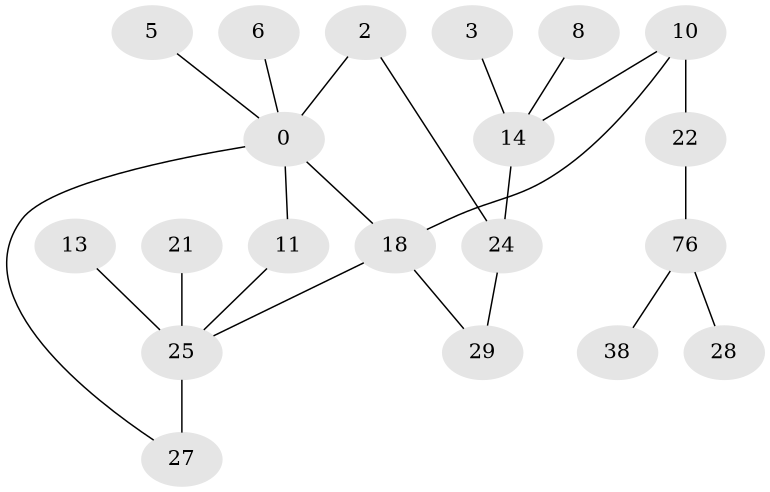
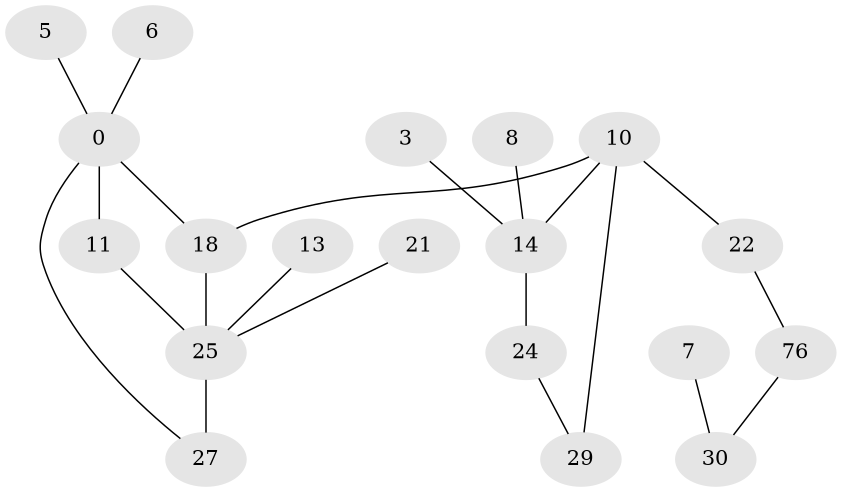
node "2": removed
edge "18" -- "29": now "10" -- "29"
node "38": label "38" -> "30"
node "7": added
node "28": removed
